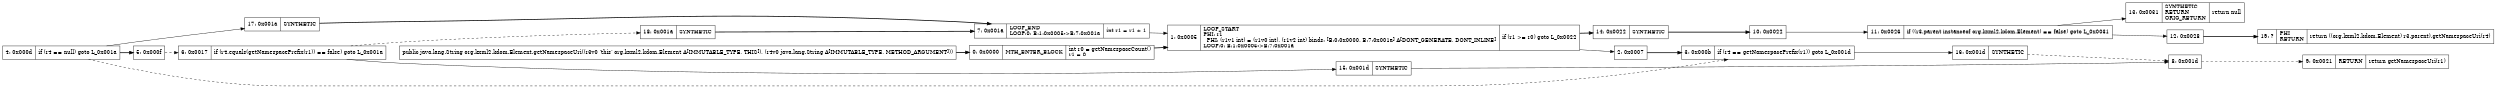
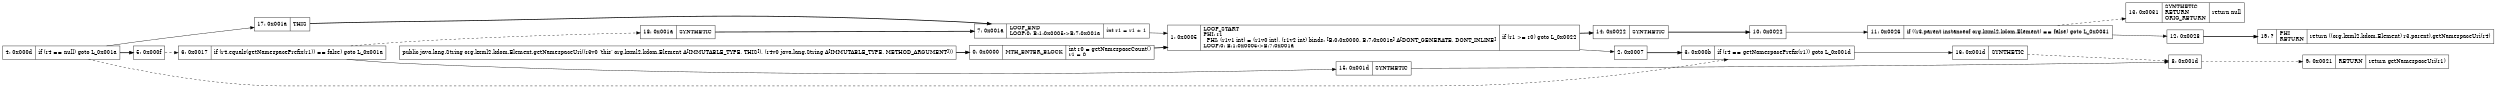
edge "11: 0x0026" -> "13: 0x0031": style solid -> dashed
node "17: 0x001a": text "SYNTHETIC" -> "THIS"
